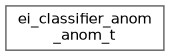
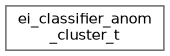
node "ei_classifier_anom _anom_t": label "ei_classifier_anom _anom_t" -> "ei_classifier_anom _cluster_t"
